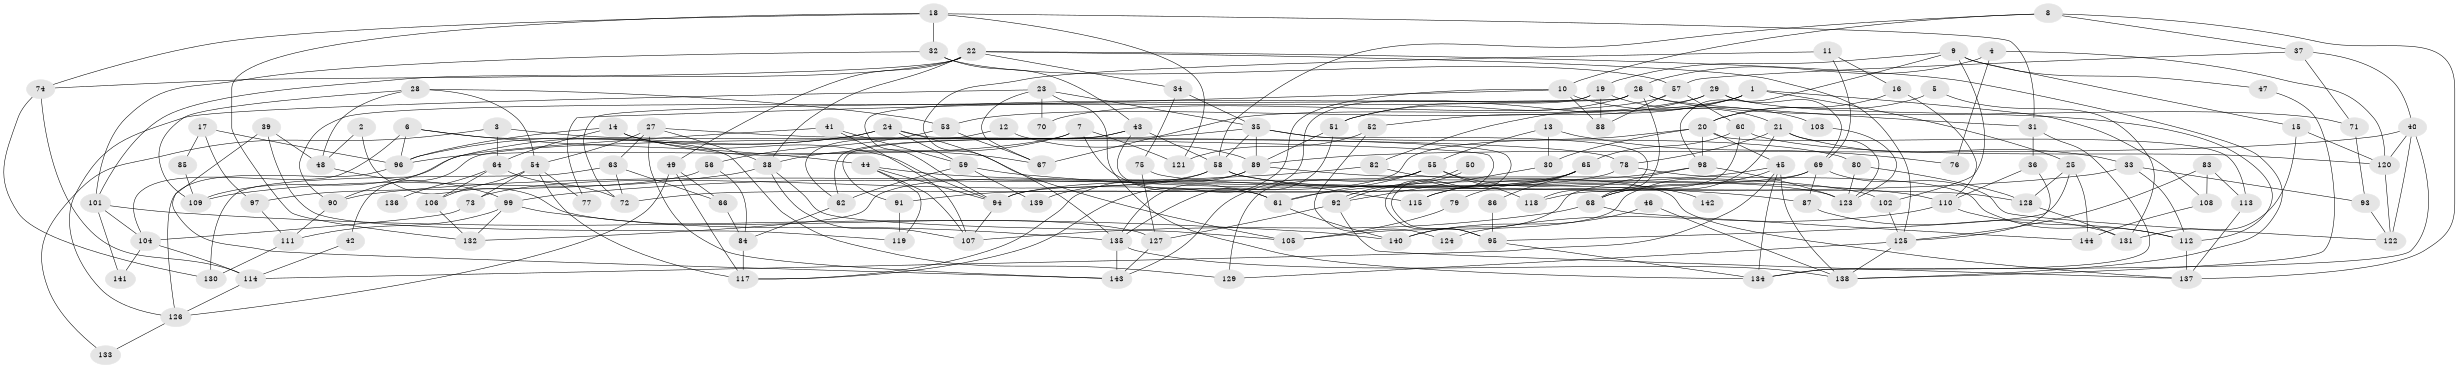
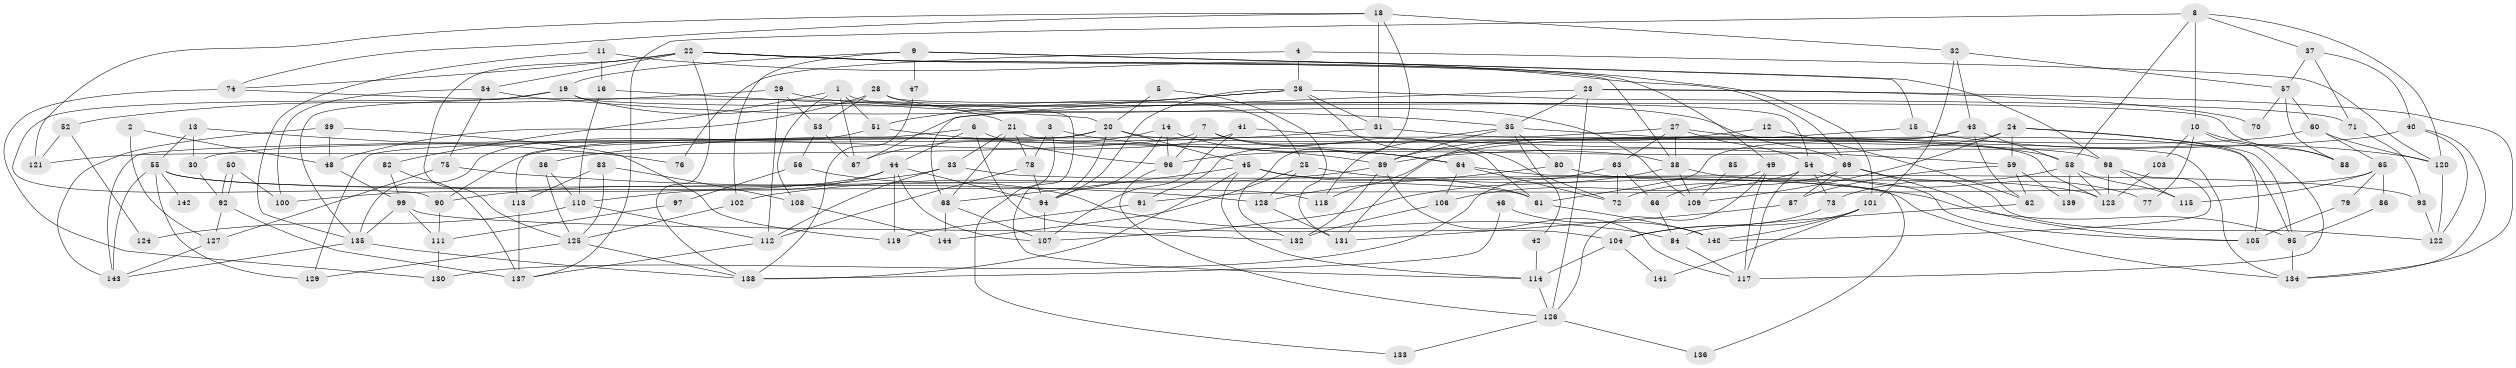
node "17": removed
edge "40" -- "120": now "8" -- "120"
node "100": added
edge "126" -- "136": added
